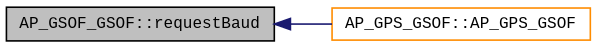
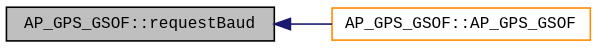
node "AP_GSOF_GSOF::requestBaud": label "AP_GSOF_GSOF::requestBaud" -> "AP_GPS_GSOF::requestBaud"
